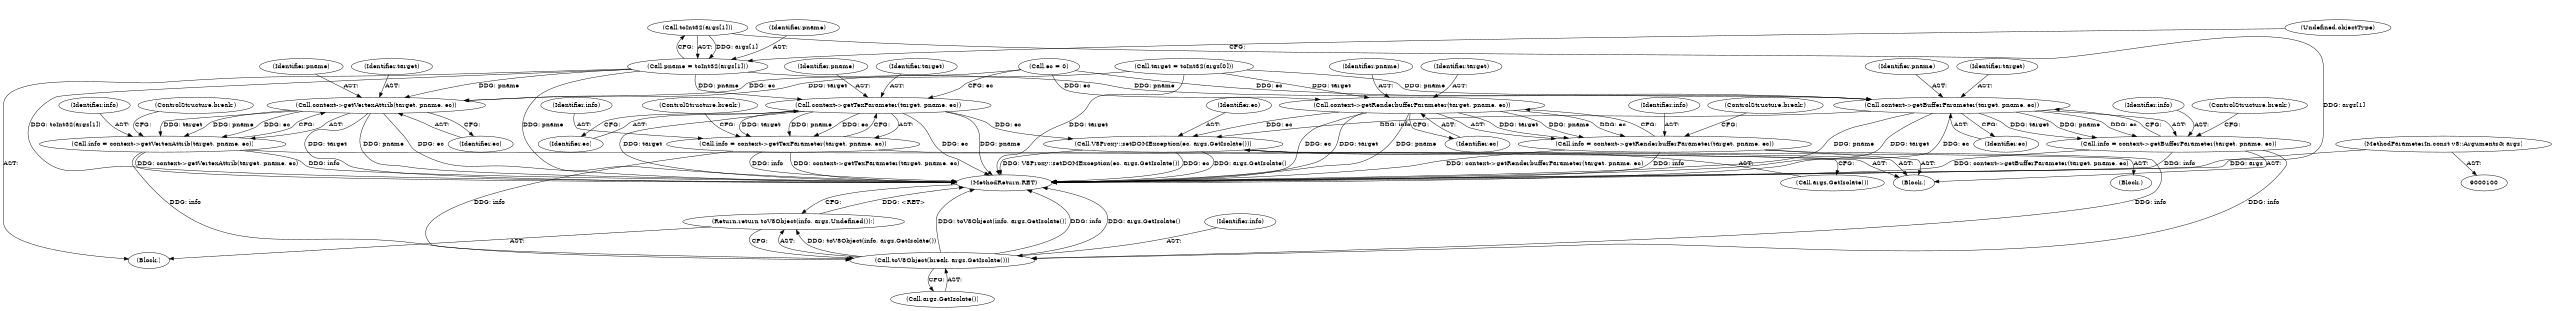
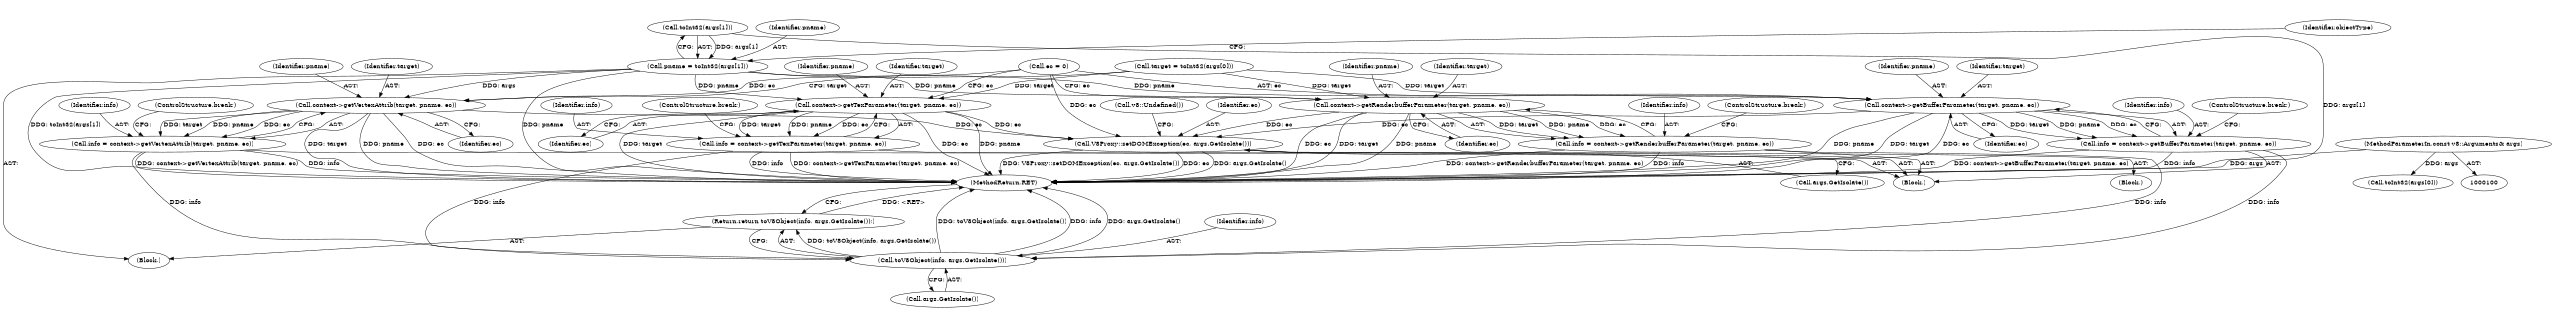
node "(Undefined,objectType)": label "(Undefined,objectType)" -> "(Identifier,objectType)"
edge "(Call,pname = toInt32(args[1]))" -> "(Call,context->getVertexAttrib(target, pname, ec))": label "DDG: pname" -> "DDG: args"
edge "(Call,target = toInt32(args[0]))" -> "(Call,context->getVertexAttrib(target, pname, ec))": label "DDG: target" -> "CFG: target"
edge "(Call,ec = 0)" -> "(Call,context->getRenderbufferParameter(target, pname, ec))": label "DDG: ec" -> "CFG: ec"
edge "(Call,ec = 0)" -> "(Call,context->getBufferParameter(target, pname, ec))": label "DDG: ec" -> "AST: ec"
edge "(Call,target = toInt32(args[0]))" -> "(Call,context->getBufferParameter(target, pname, ec))": label "DDG: pname" -> "DDG: target"
edge "(Call,pname = toInt32(args[1]))" -> "(Call,context->getRenderbufferParameter(target, pname, ec))": added, label "DDG: pname"
node "(Call,v8::Undefined())": added
edge "(Call,target = toInt32(args[0]))" -> "(MethodReturn,RET)": now "(Call,target = toInt32(args[0]))" -> "(Call,context->getTexParameter(target, pname, ec))"
edge "(Call,ec = 0)" -> "(Call,V8Proxy::setDOMException(ec, args.GetIsolate()))": added, label "DDG: ec"
edge "(Call,context->getVertexAttrib(target, pname, ec))" -> "(Call,V8Proxy::setDOMException(ec, args.GetIsolate()))": added, label "DDG: ec"
edge "(Call,context->getBufferParameter(target, pname, ec))" -> "(Call,V8Proxy::setDOMException(ec, args.GetIsolate()))": label "DDG: info" -> "DDG: ec"
node "(Call,toInt32(args[0]))": added
node "9000100": label "9000100" -> "1000100"
node "(Return,return toV8Object(info, args.Undefined());)": label "(Return,return toV8Object(info, args.Undefined());)" -> "(Return,return toV8Object(info, args.GetIsolate());)"
node "(Call,toV8Object(break, args.GetIsolate()))": label "(Call,toV8Object(break, args.GetIsolate()))" -> "(Call,toV8Object(info, args.GetIsolate()))"
